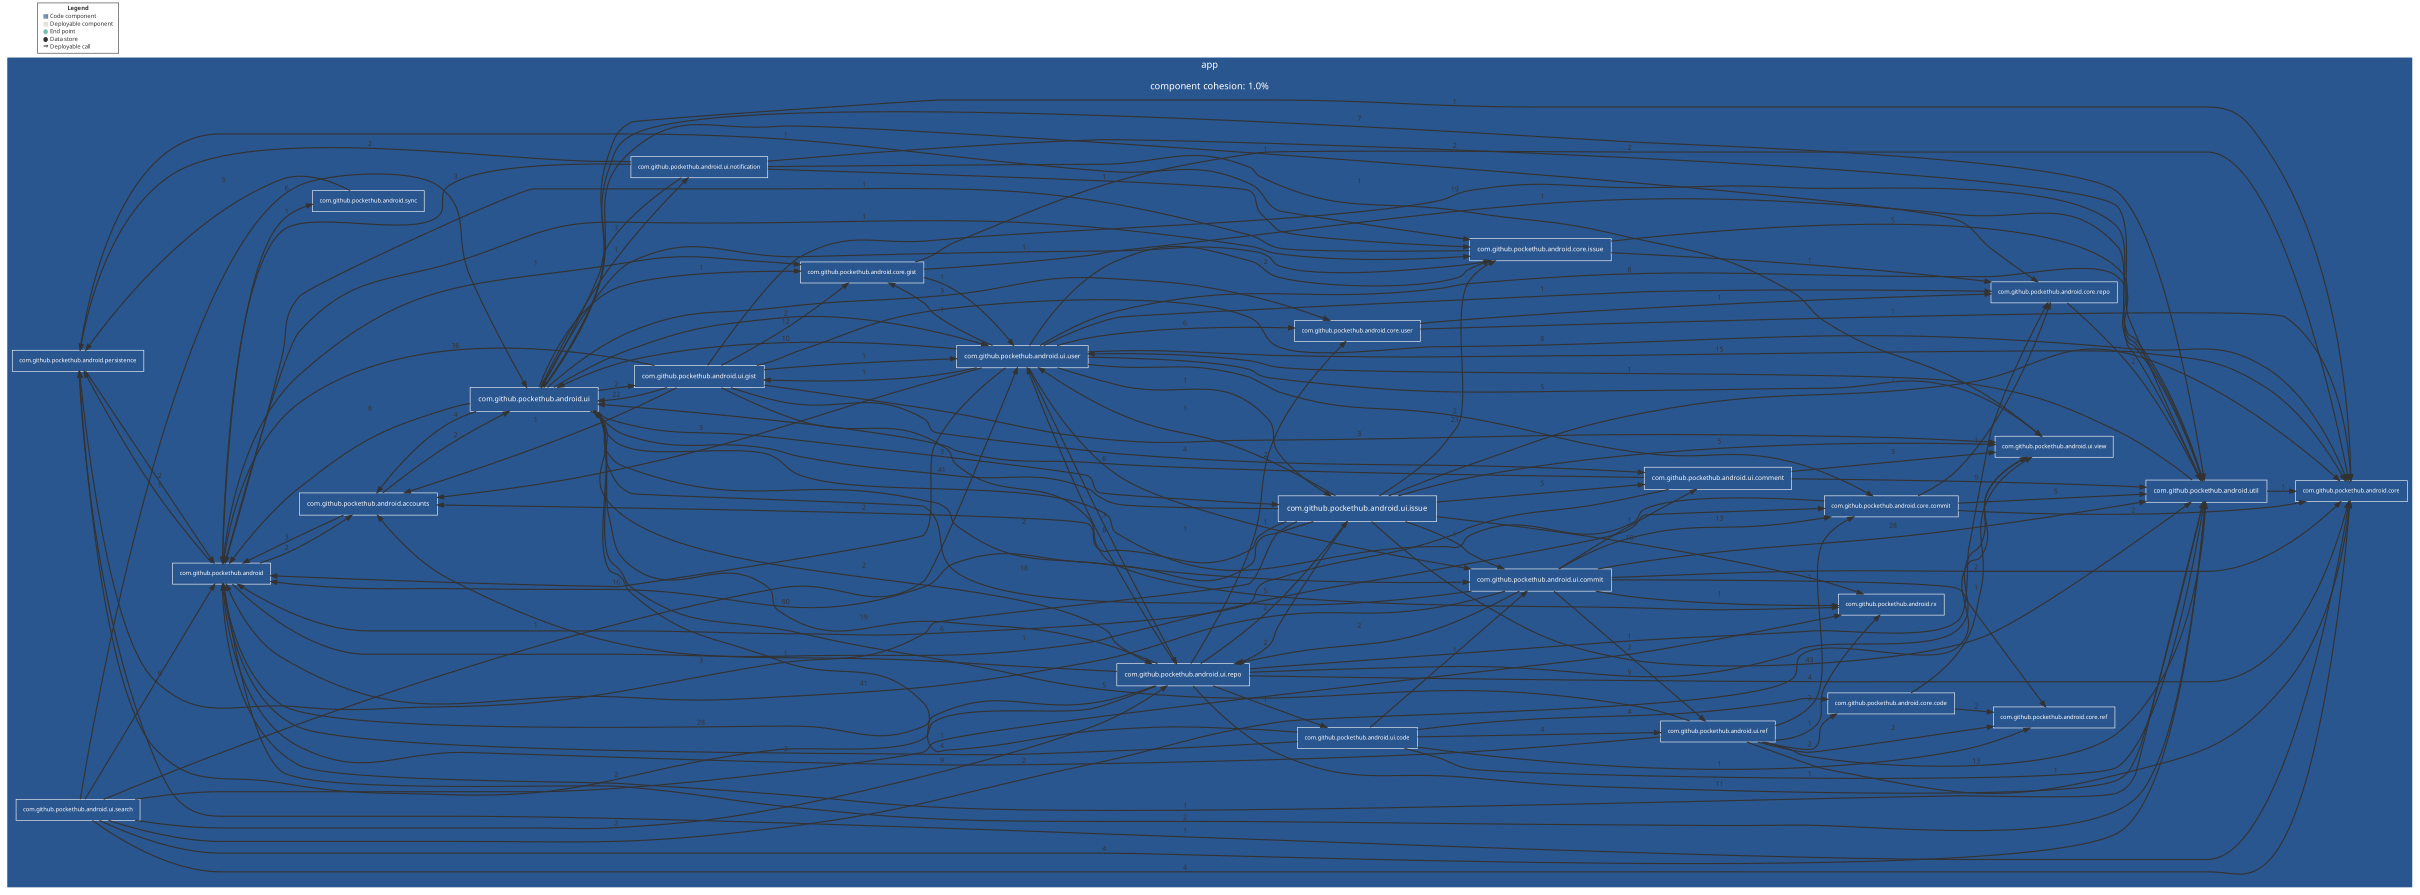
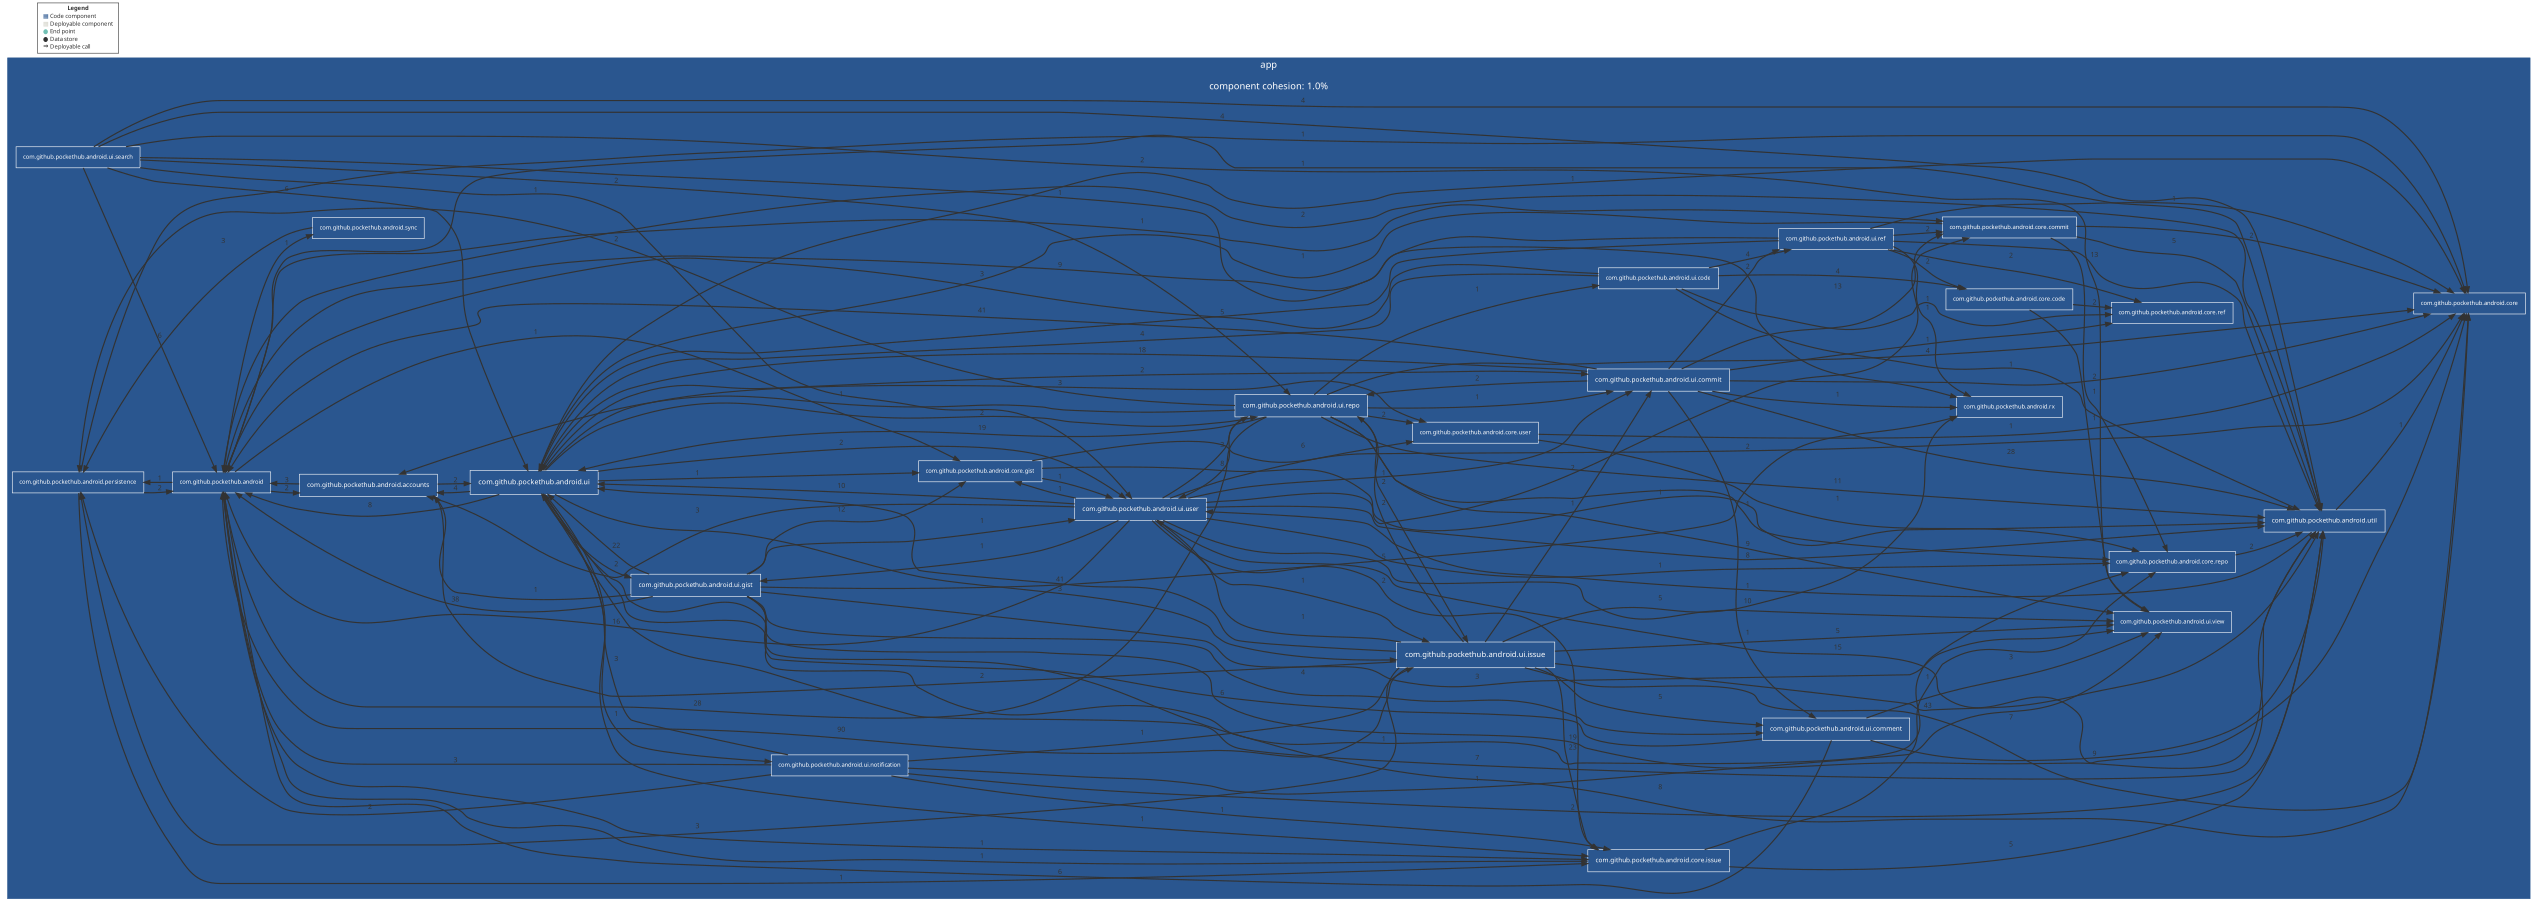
edge "com.github.pockethub.android.ui.code" -> "com.github.pockethub.android.ui.commit": now "com.github.pockethub.android.ui.repo" -> "com.github.pockethub.android.ui.commit"
edge "com.github.pockethub.android.ui.notification" -> "com.github.pockethub.android.ui.issue": added, label "1"
